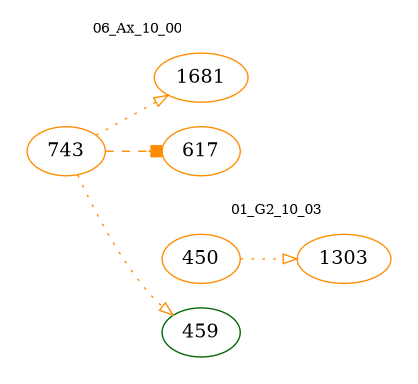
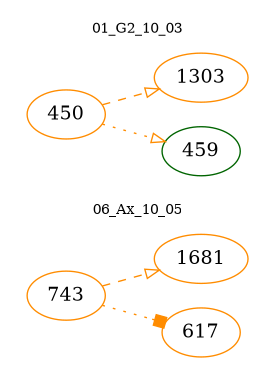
cluster "06_Ax_10_00": label "06_Ax_10_00" -> "06_Ax_10_05"
edge "743" -> "1681": style dotted -> dashed
edge "743" -> "617": style dashed -> dotted
edge "743" -> "459": now "450" -> "459"
edge "450" -> "1303": style dotted -> dashed
